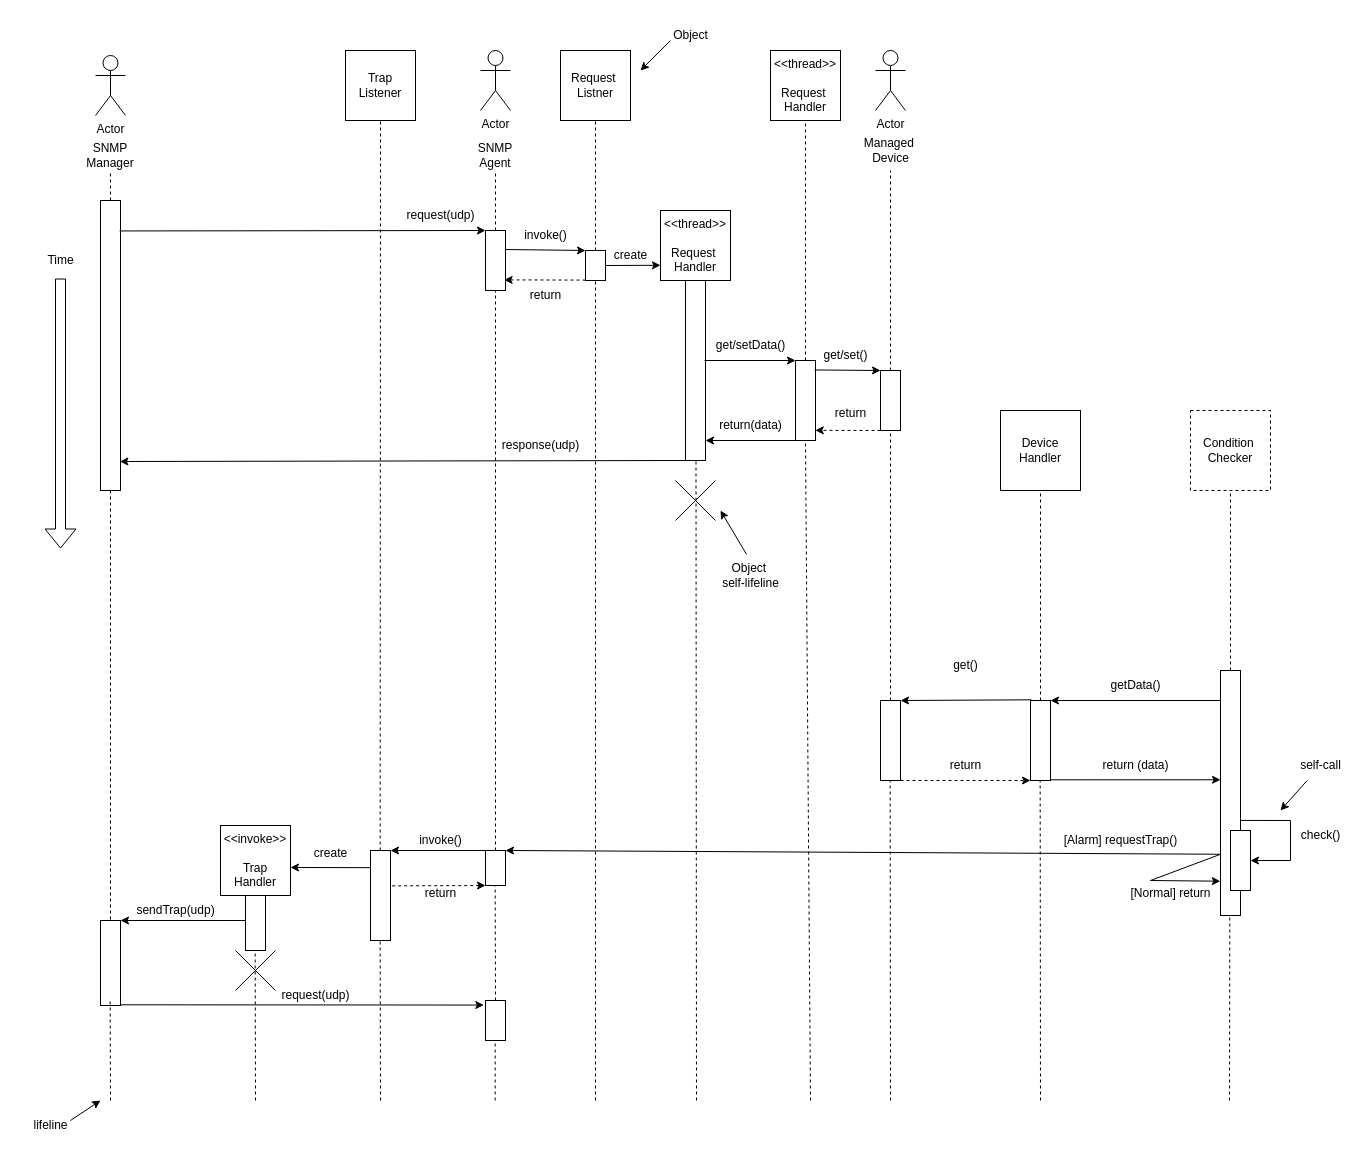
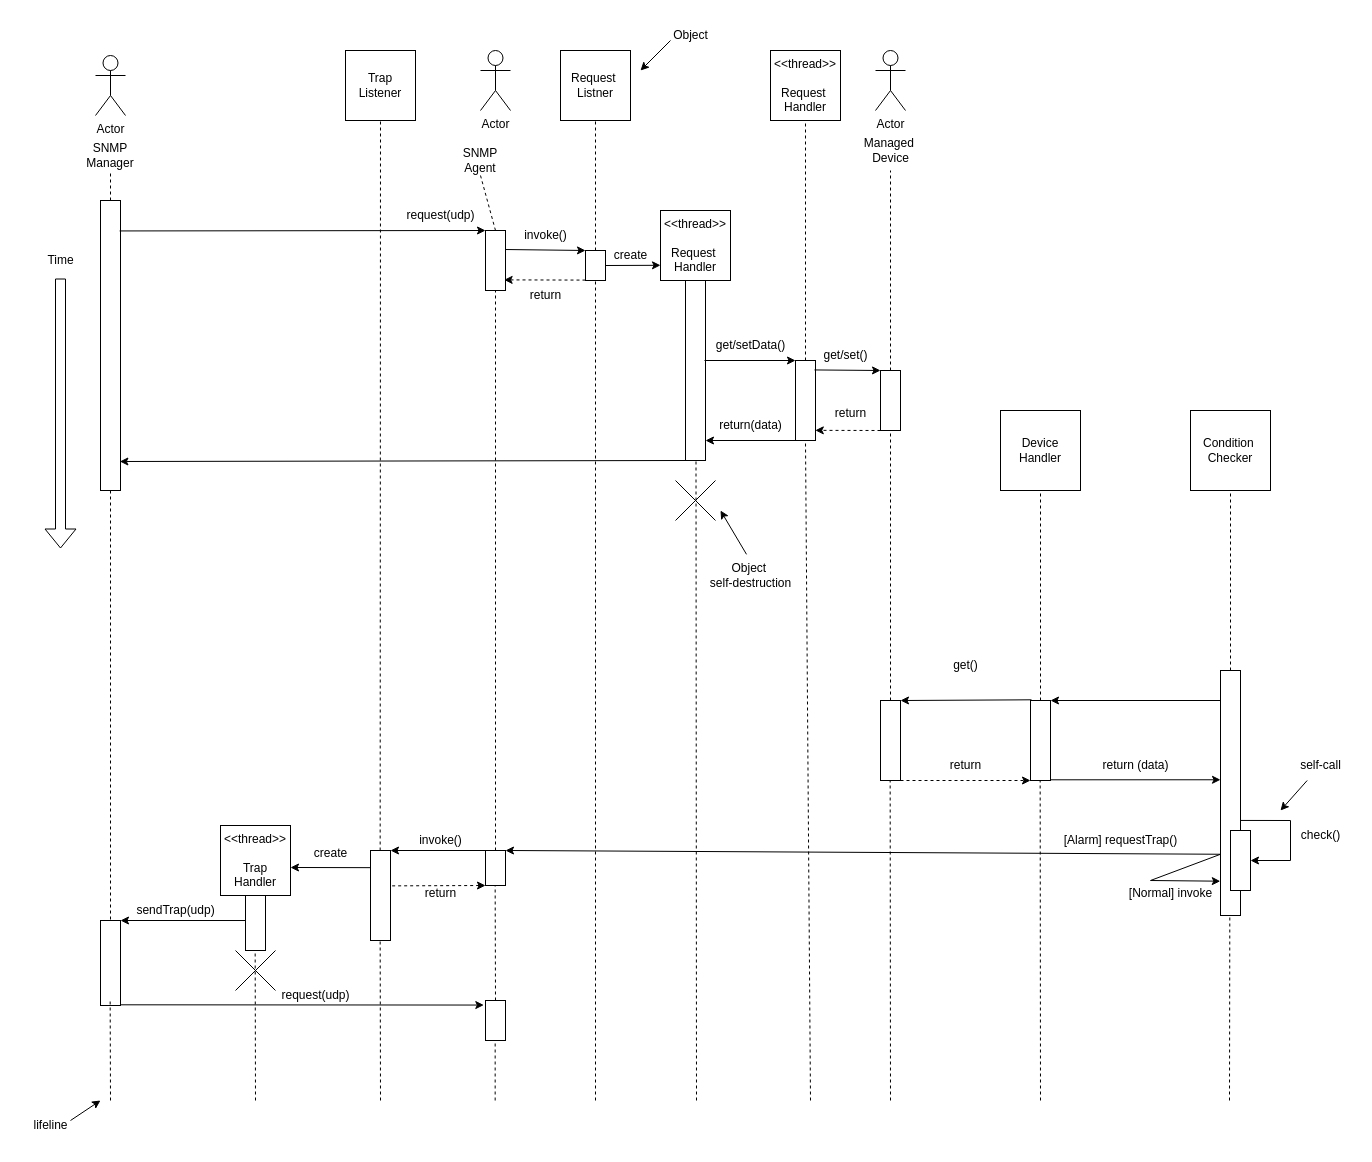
node "SNMP Agent": moved (496, 156) -> (481, 161)
node "response(udp)": removed
node "Condition Checker": style dashed -> solid
node "Object self-lifeline": label "Object self-lifeline" -> "Object self-destruction"
node "getData()": removed
node "<<invoke>> Trap Handler": label "<<invoke>> Trap Handler" -> "<<thread>> Trap Handler"
node "[Normal] return": label "[Normal] return" -> "[Normal] invoke"
